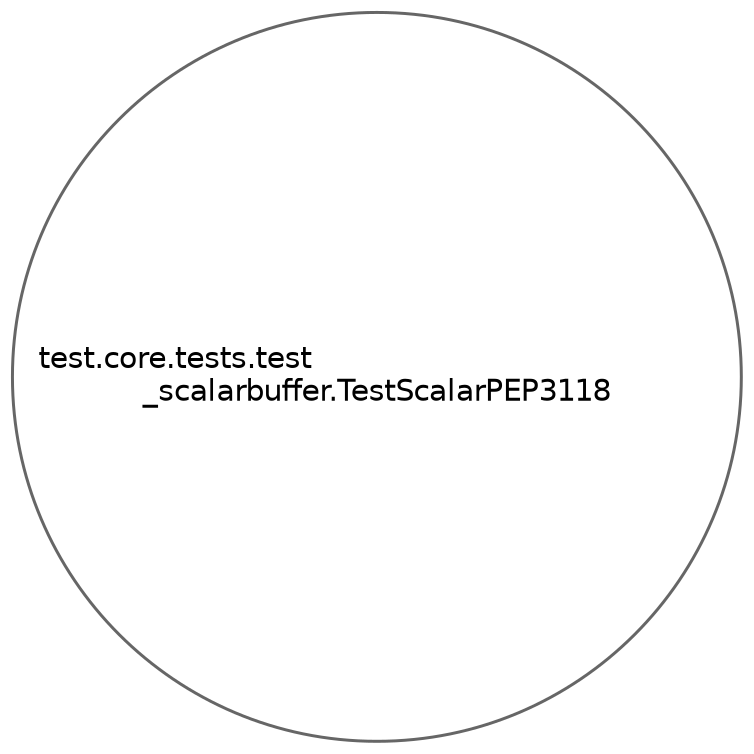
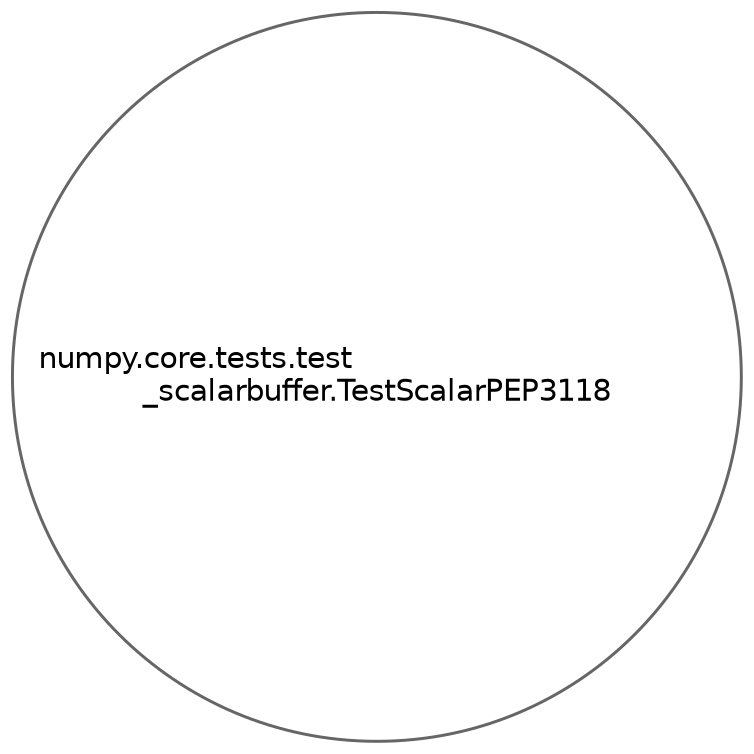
node "test.core.tests.test _scalarbuffer.TestScalarPEP3118": label "test.core.tests.test _scalarbuffer.TestScalarPEP3118" -> "numpy.core.tests.test _scalarbuffer.TestScalarPEP3118"
